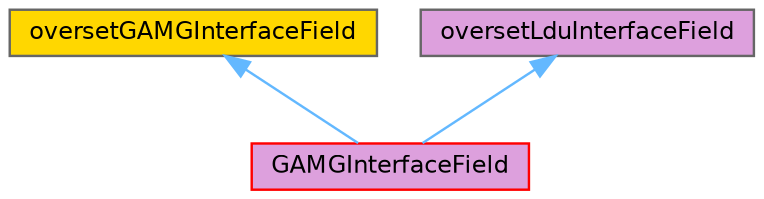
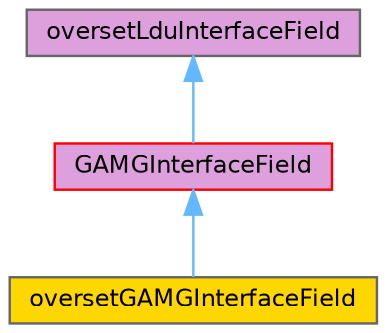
edge "GAMGInterfaceField" -> "oversetGAMGInterfaceField": reversed
